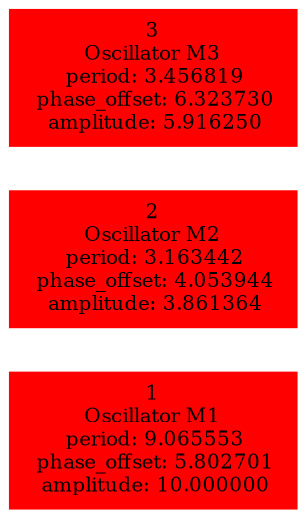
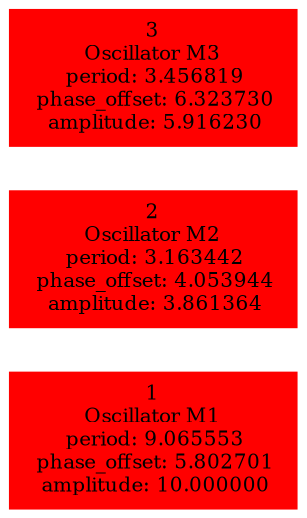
node "3": text "amplitude: 5.916250" -> "amplitude: 5.916230"
